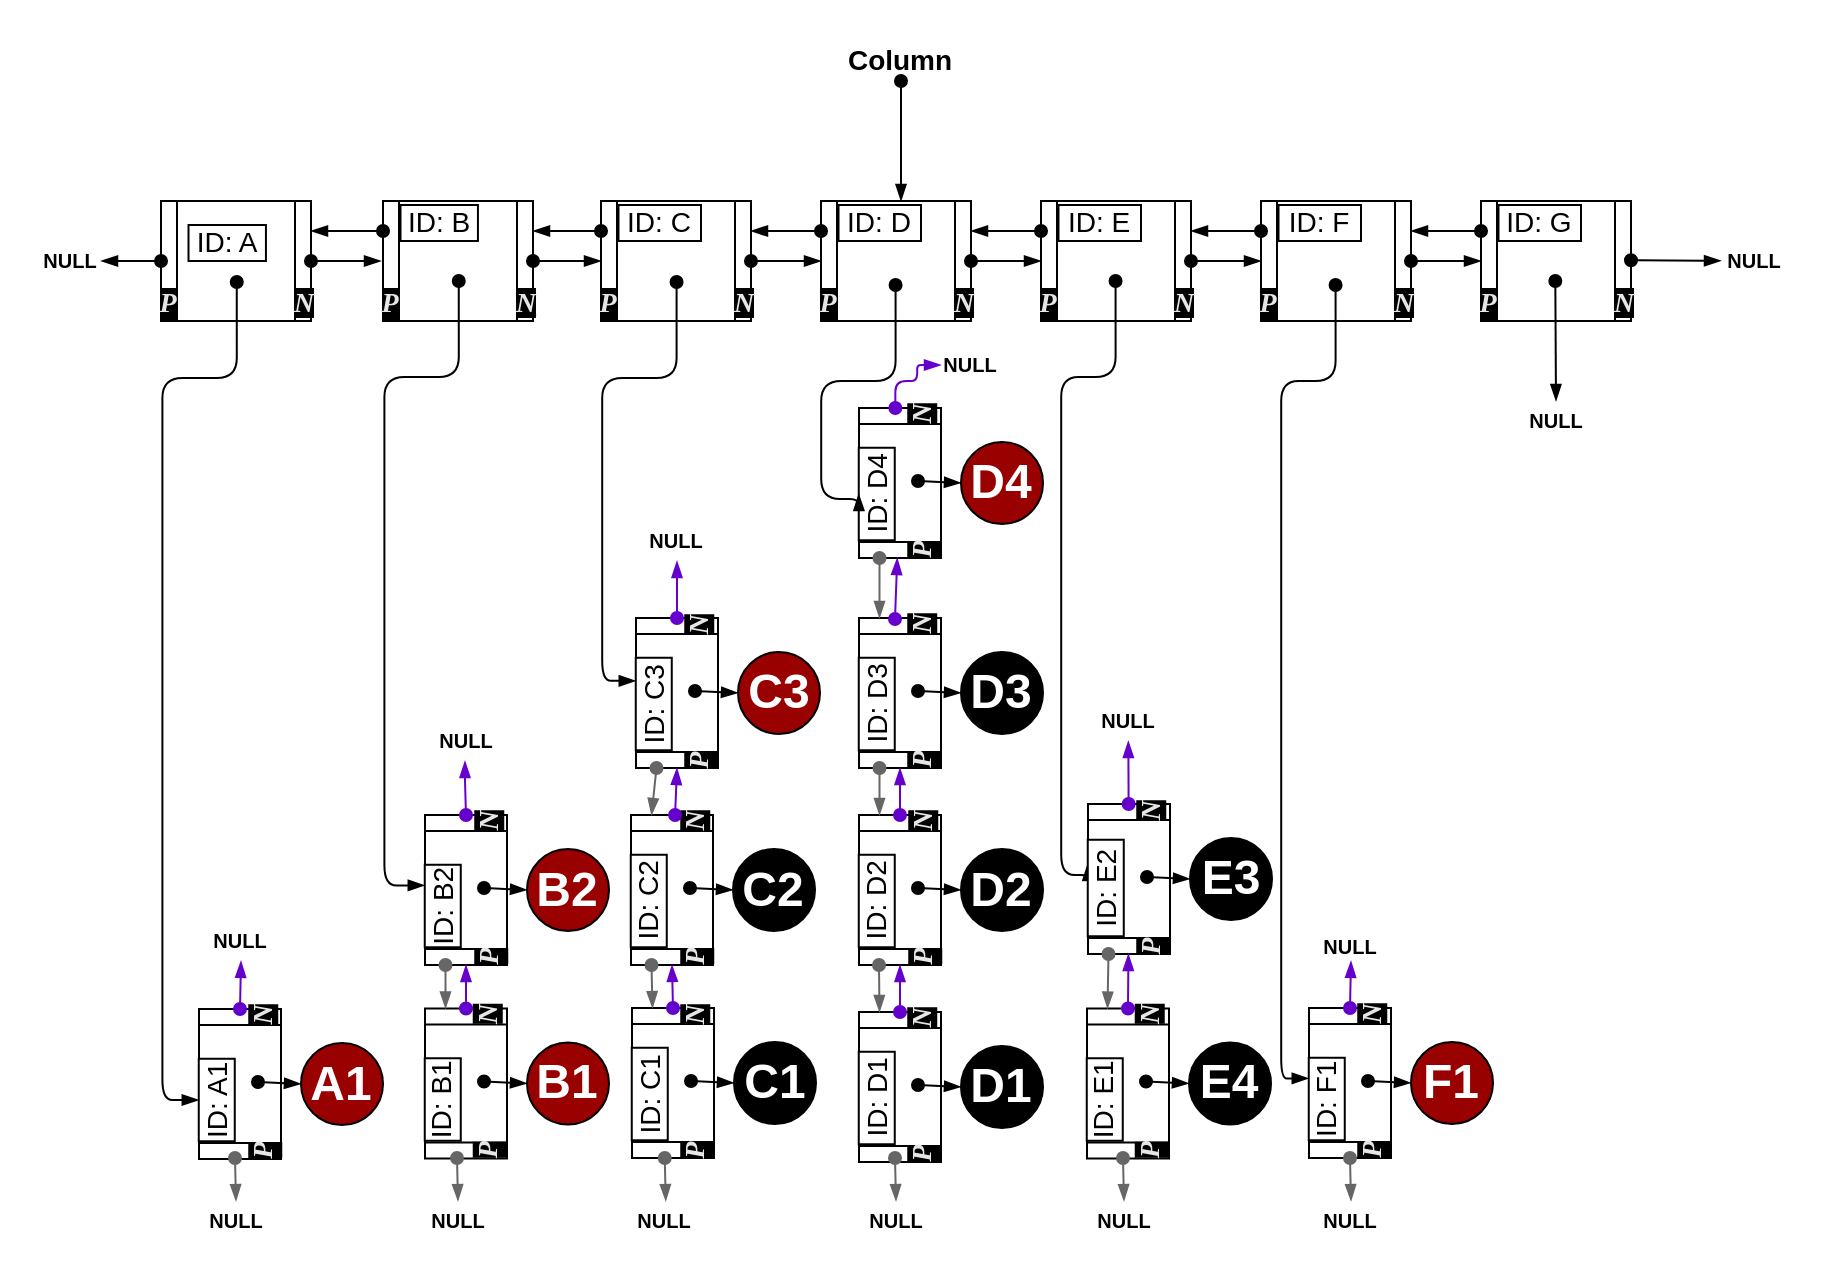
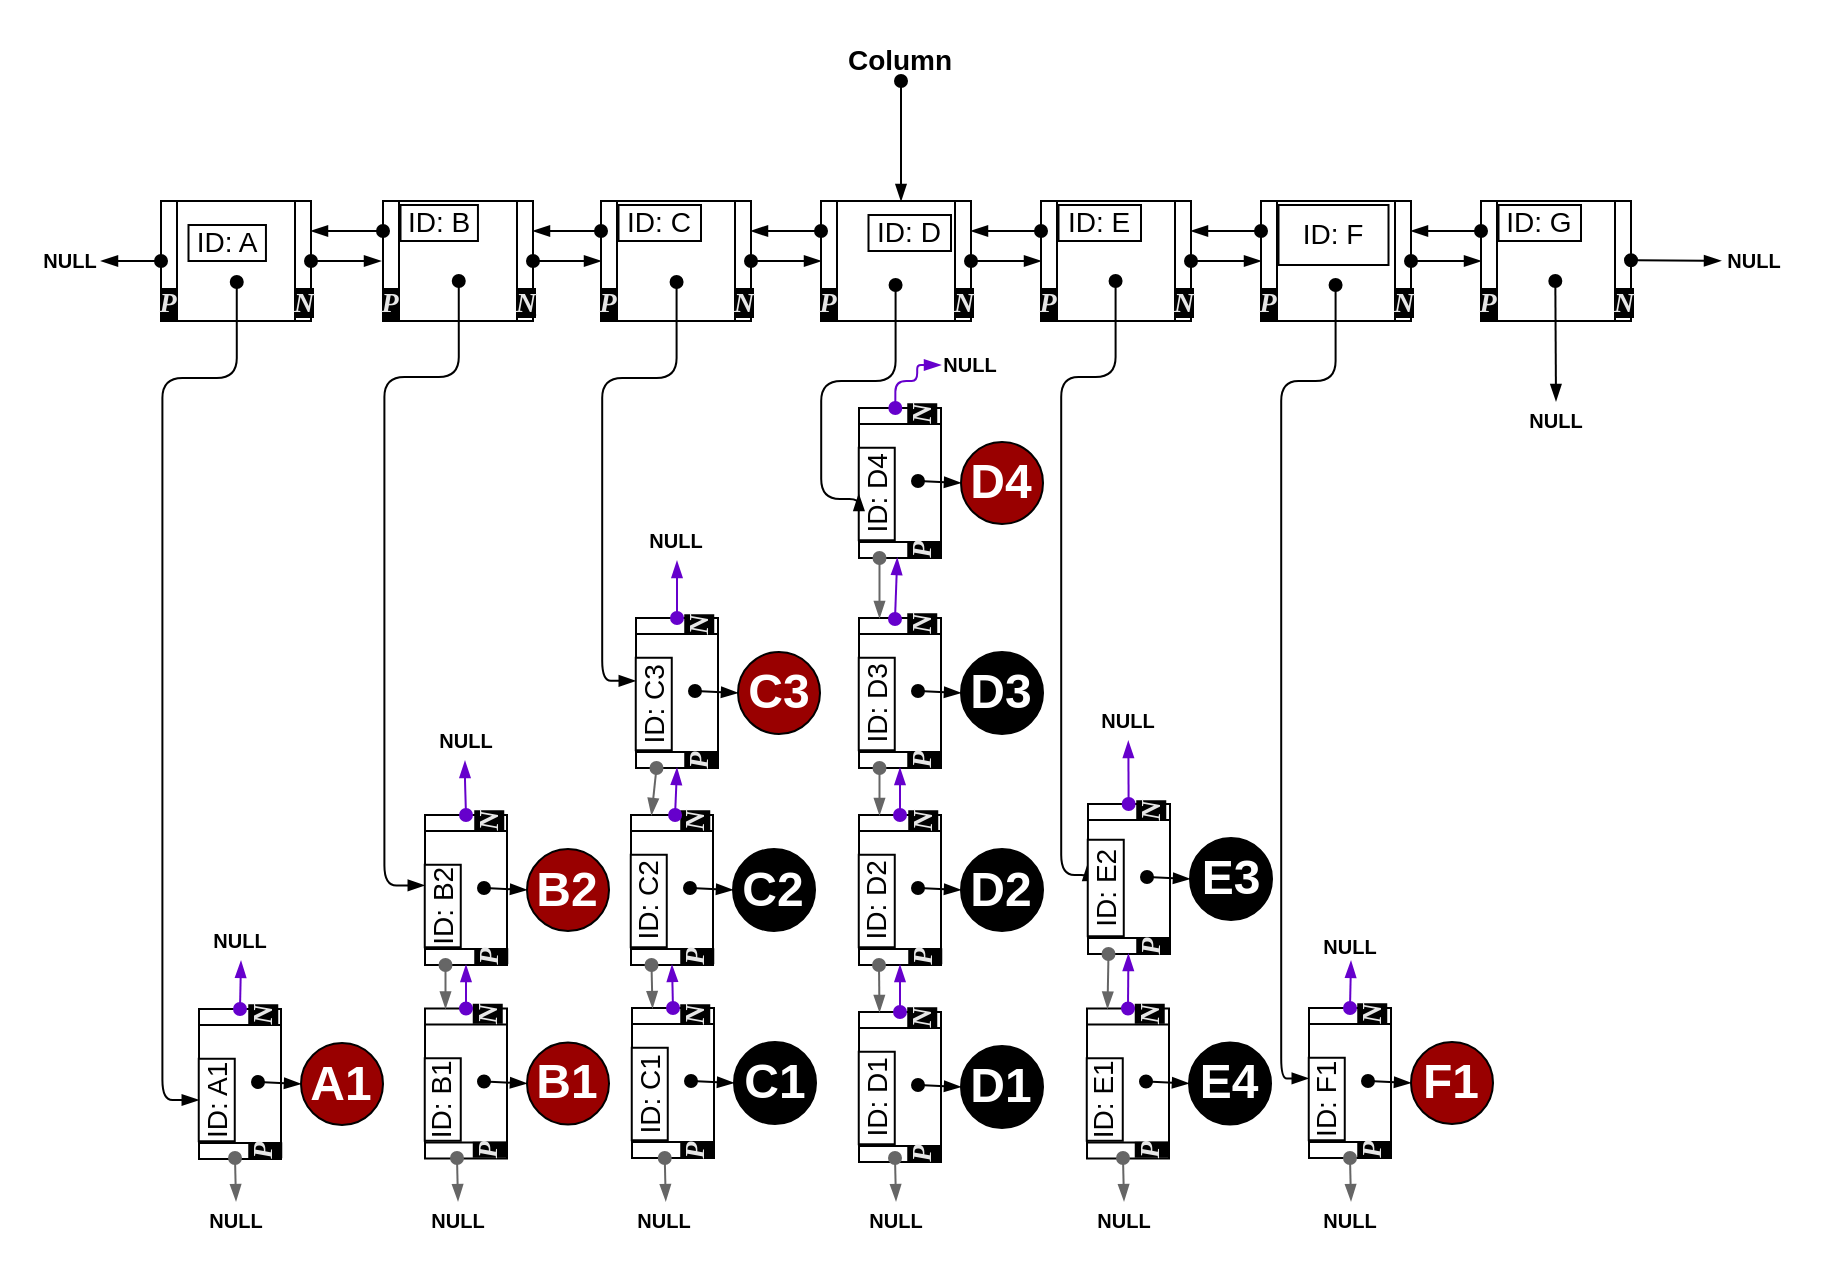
node "ID: D": moved (880, 223) -> (910, 233)
node "ID: F": size 83x36 -> 110x60
